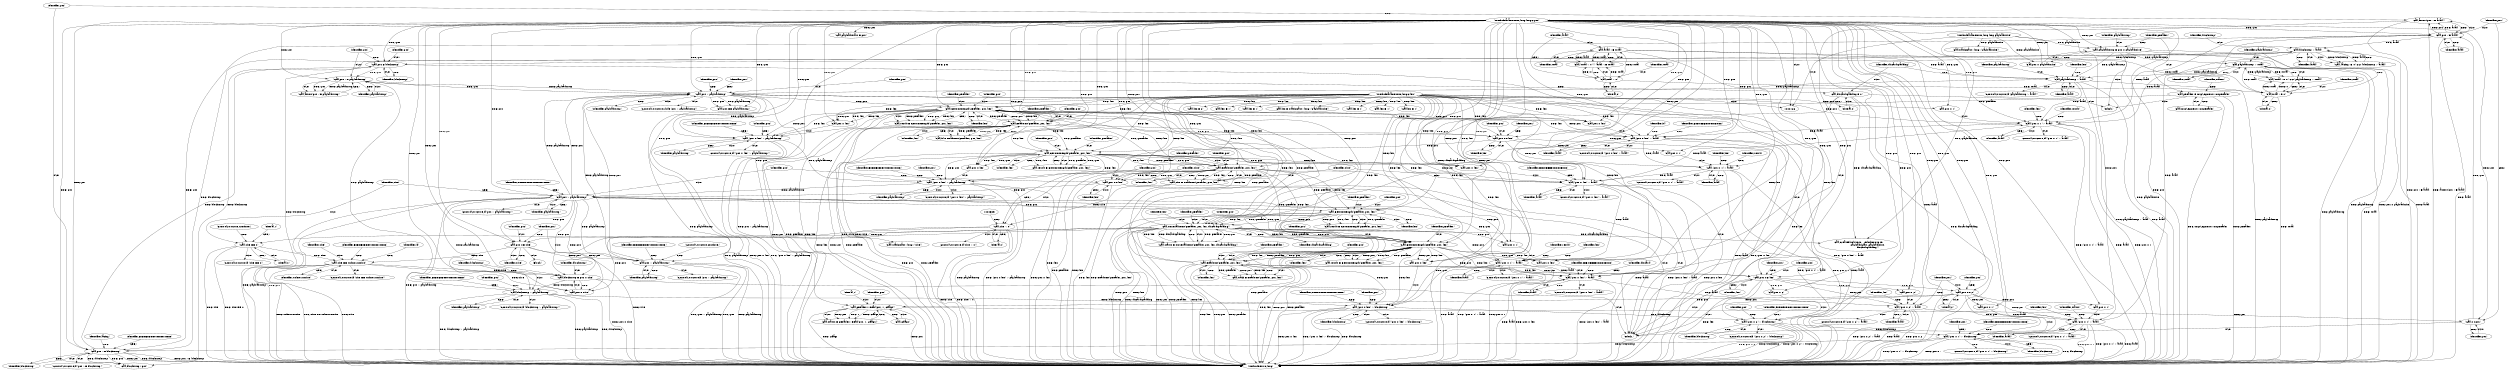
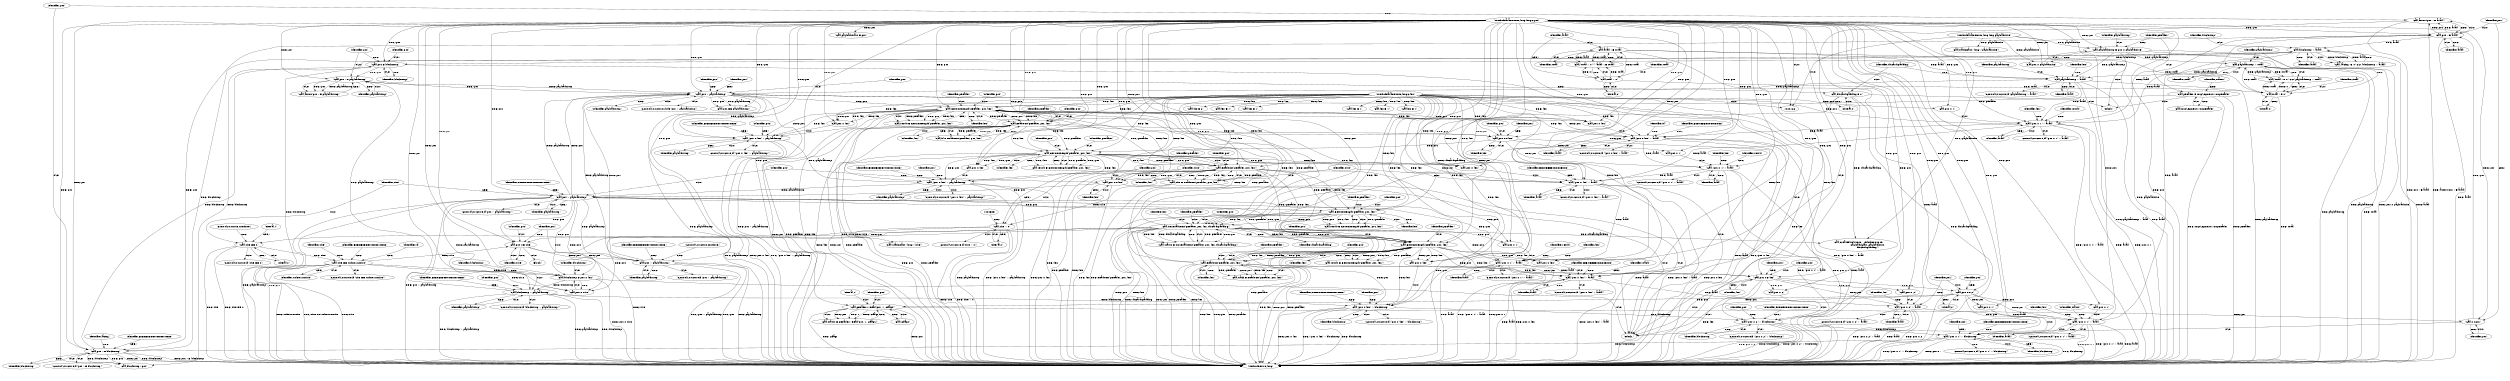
node "(Call,len = static_cast<long>(payload_size))": removed
edge "(Call,pos += size)" -> "(Call,size == unknown_size)": reversed
node "(Identifier,discard)": label "(Identifier,discard)" -> "(Identifier,track)"
node "(Call,block_stop = pos + size)": label "(Call,block_stop = pos + size)" -> "(Call,block_stop = pos + len)"
